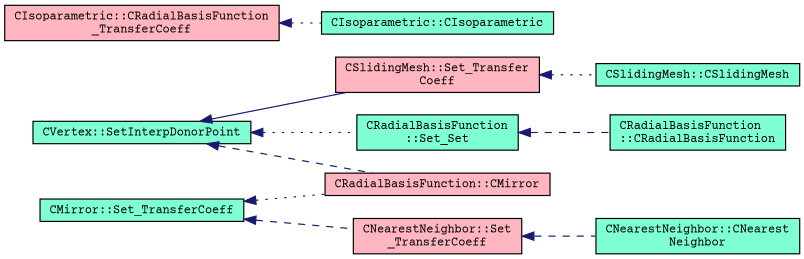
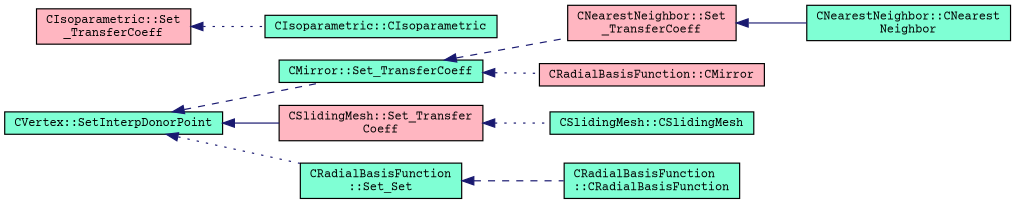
node "CIsoparametric::CRadialBasisFunction _TransferCoeff": label "CIsoparametric::CRadialBasisFunction _TransferCoeff" -> "CIsoparametric::Set _TransferCoeff"
edge "CRadialBasisFunction::CMirror" -> "CVertex::SetInterpDonorPoint": now "CMirror::Set_TransferCoeff" -> "CVertex::SetInterpDonorPoint"
edge "CNearestNeighbor::CNearest Neighbor" -> "CNearestNeighbor::Set _TransferCoeff": style dashed -> solid
